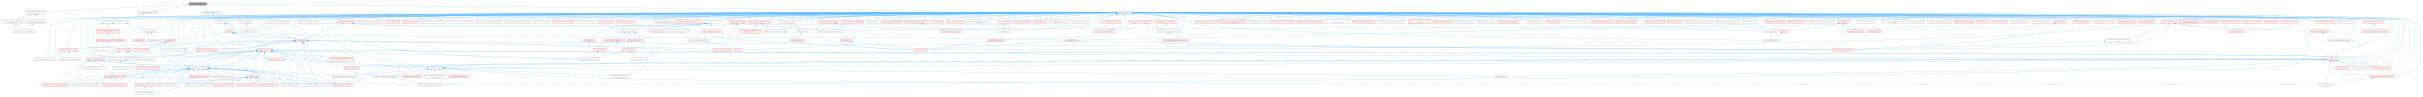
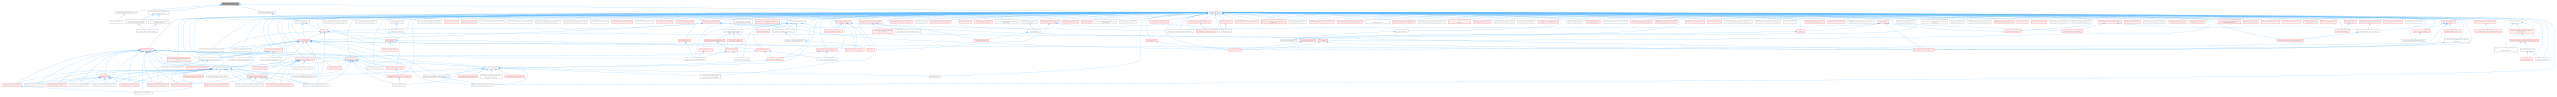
edge "ITrackExtension.h" -> "SectionModel.h": now "ITrackExtension.h" -> "InstancedSkinnedMeshComponent.h"
